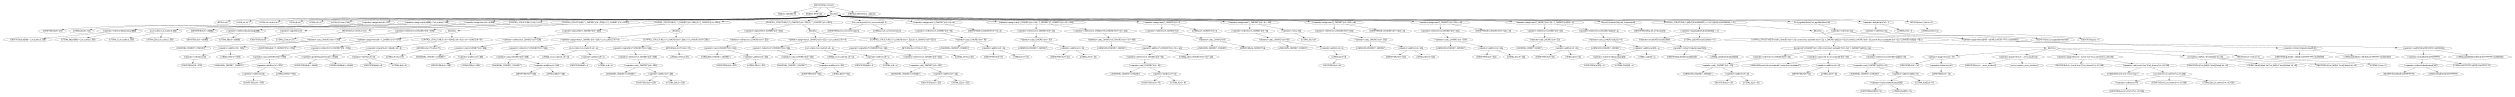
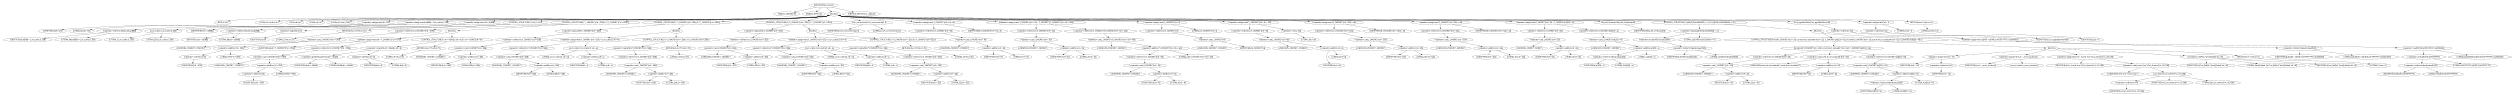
node "(LOCAL,v4: int *)": removed
edge "(<operator>.addition,v9 + 324)" -> "(IDENTIFIER,v9,v9 + 324)": reversed
edge "(LITERAL,8,v9 + 8)" -> "(IDENTIFIER,v9,v9 + 8)": now "(<operator>.addition,v9 + 8)" -> "(IDENTIFIER,v9,v9 + 8)"
